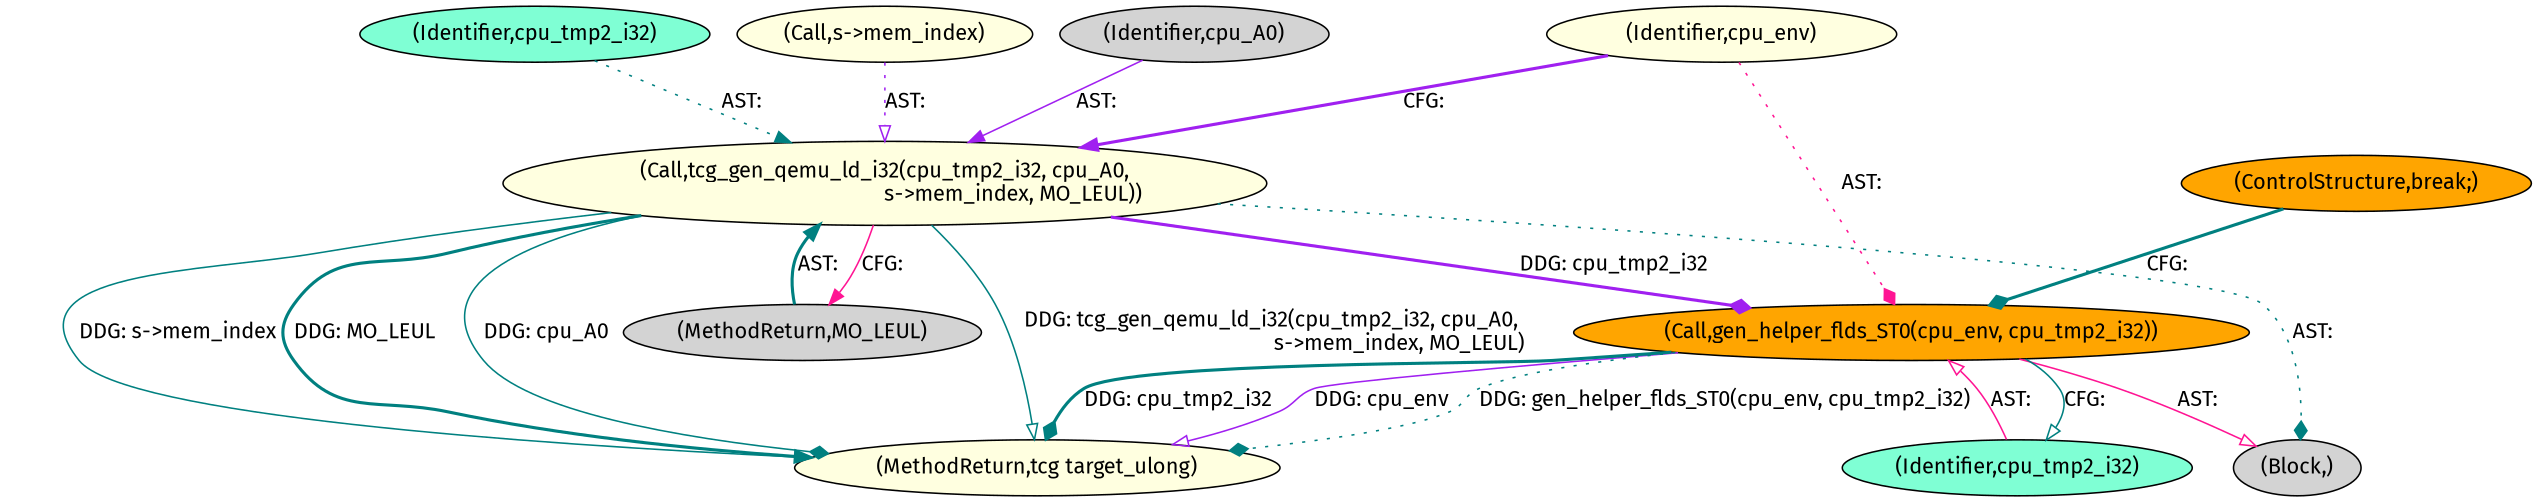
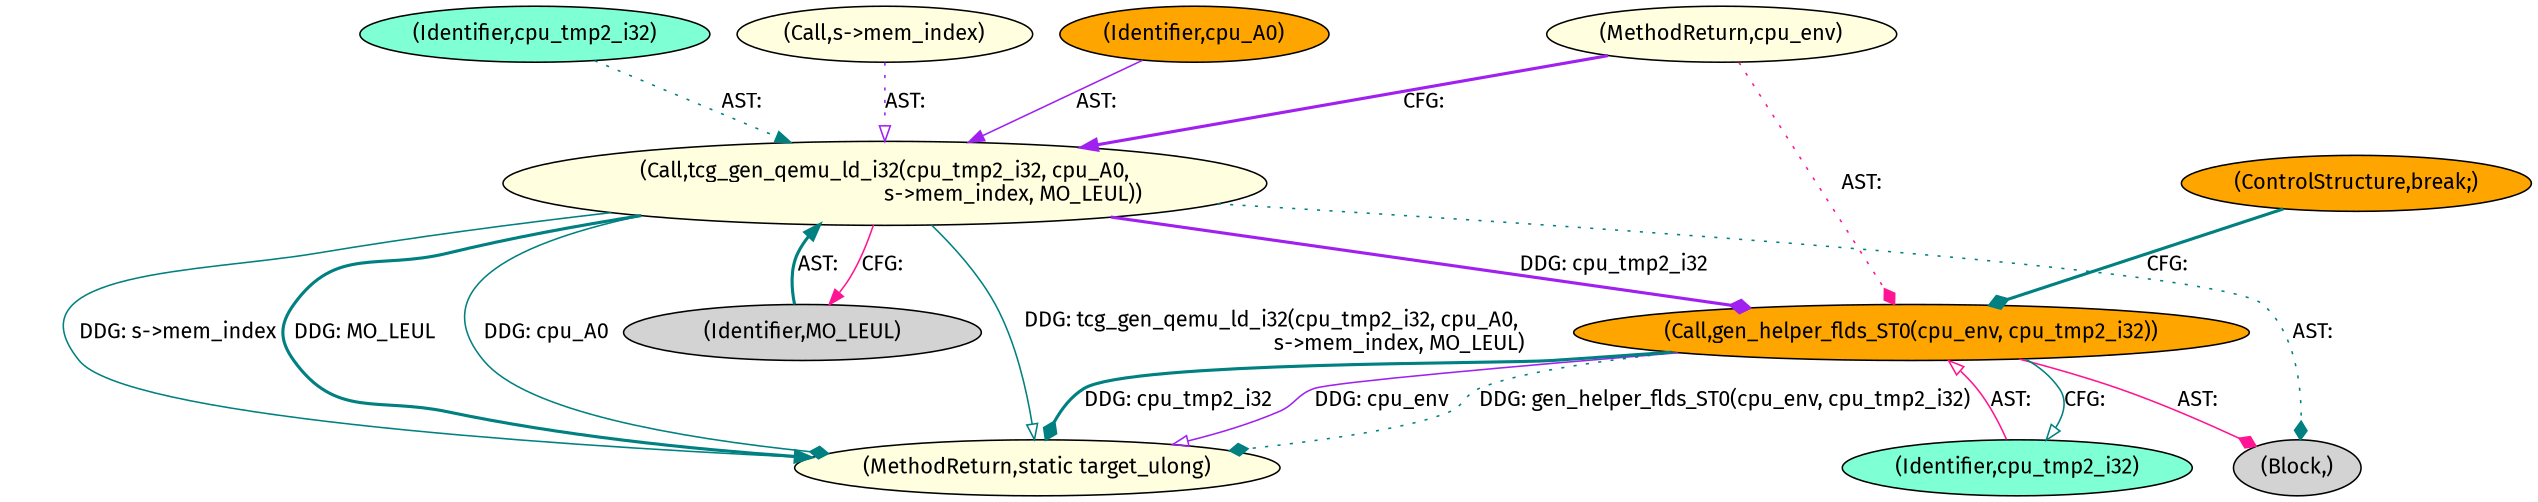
node "(Identifier,cpu_A0)": fillcolor lightgrey -> orange
node "(Identifier,cpu_env)": label "(Identifier,cpu_env)" -> "(MethodReturn,cpu_env)"
node "(MethodReturn,MO_LEUL)": label "(MethodReturn,MO_LEUL)" -> "(Identifier,MO_LEUL)"
edge "(Call,gen_helper_flds_ST0(cpu_env, cpu_tmp2_i32))" -> "(Block,)": arrowhead onormal -> diamond
node "(MethodReturn,tcg target_ulong)": label "(MethodReturn,tcg target_ulong)" -> "(MethodReturn,static target_ulong)"
